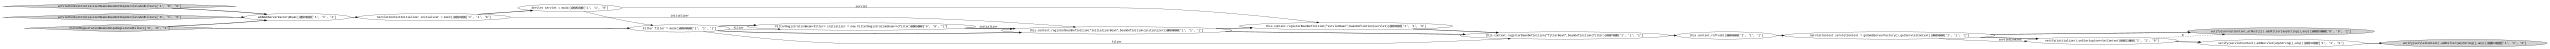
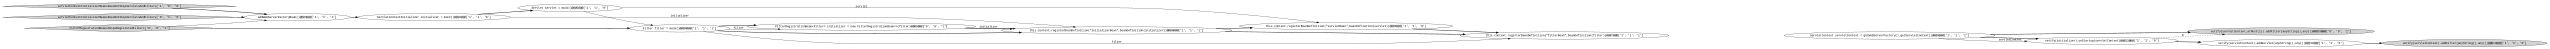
edge "filterRegistrationBeansSkipsRegisteredFilters['0', '0', '1']" -> "addWebServerFactoryBean()@@@3@@@['1', '1', '1']": style bold -> solid
node "this.context.refresh()@@@8@@@['1', '1', '1']": removed
